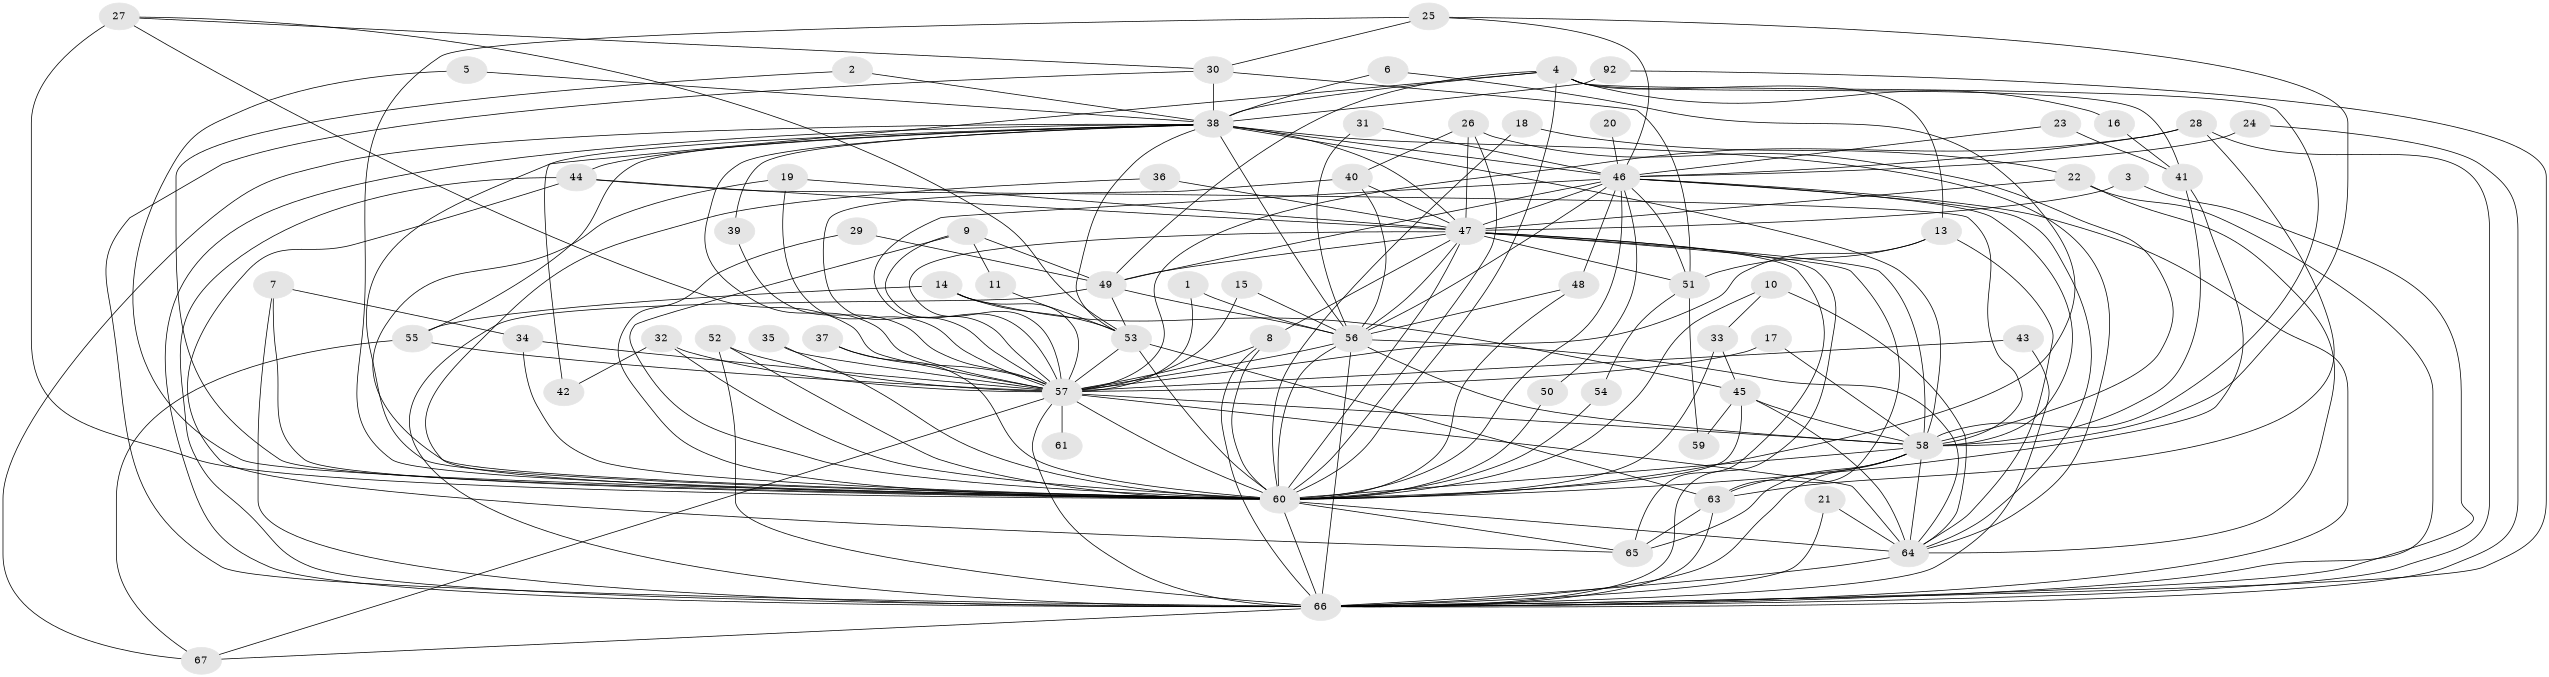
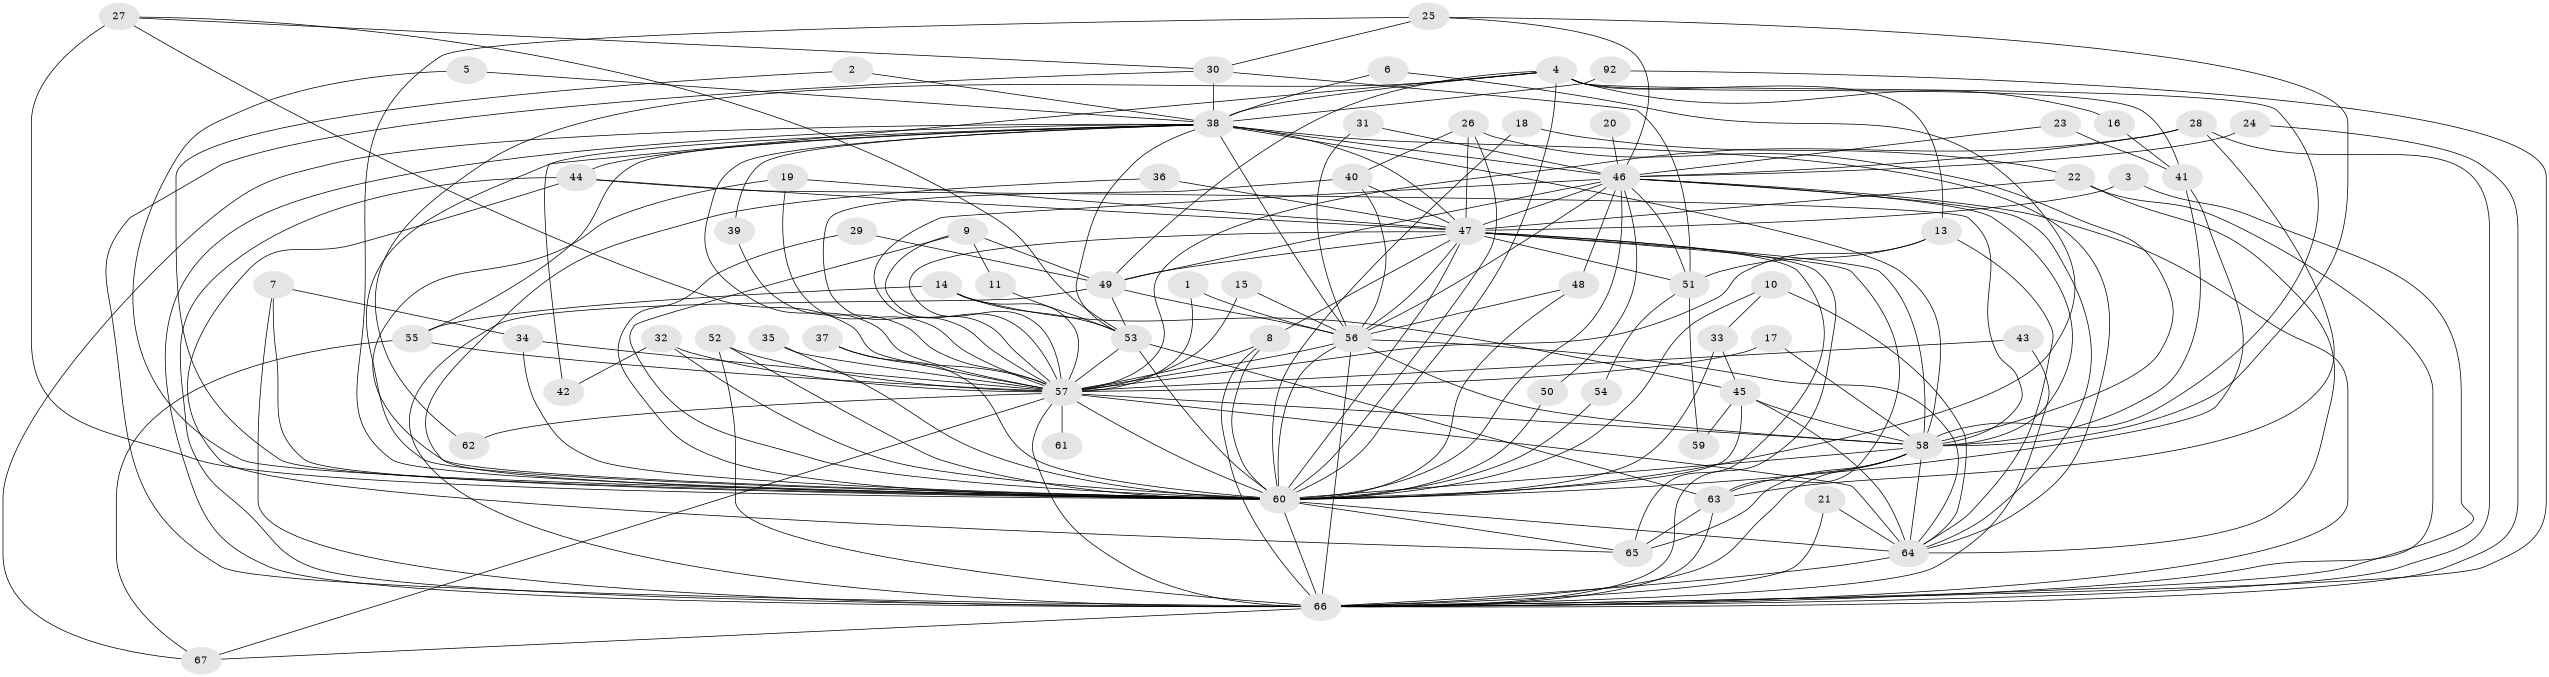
node "62": added
